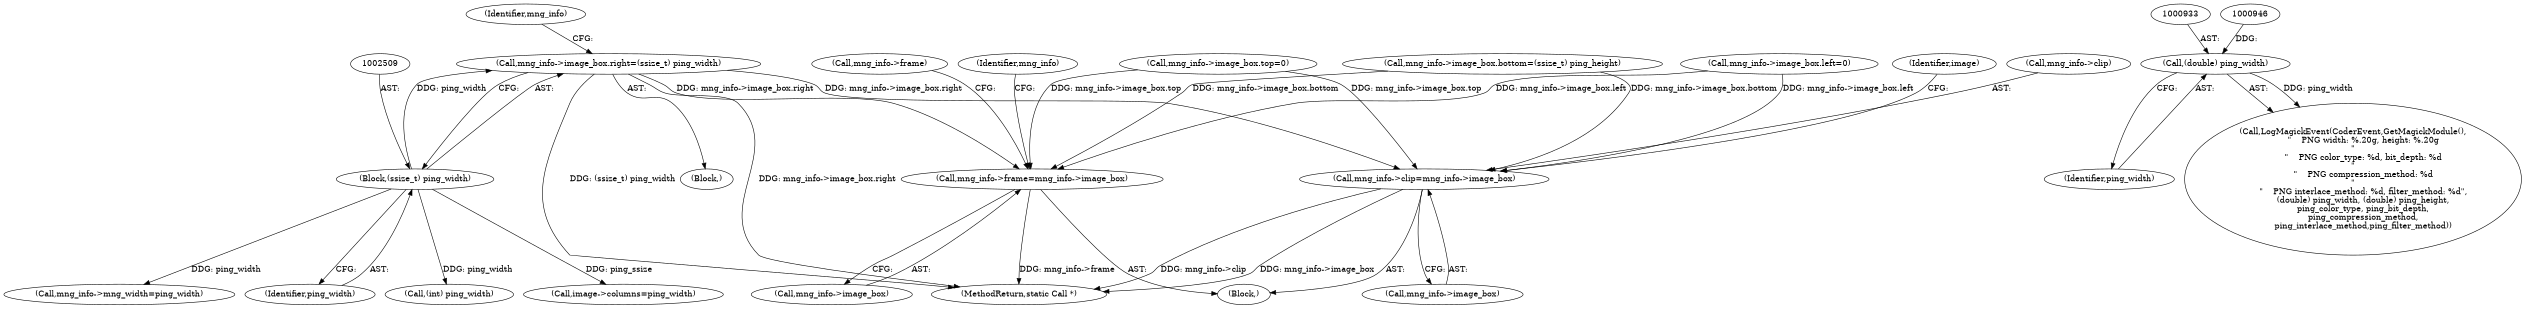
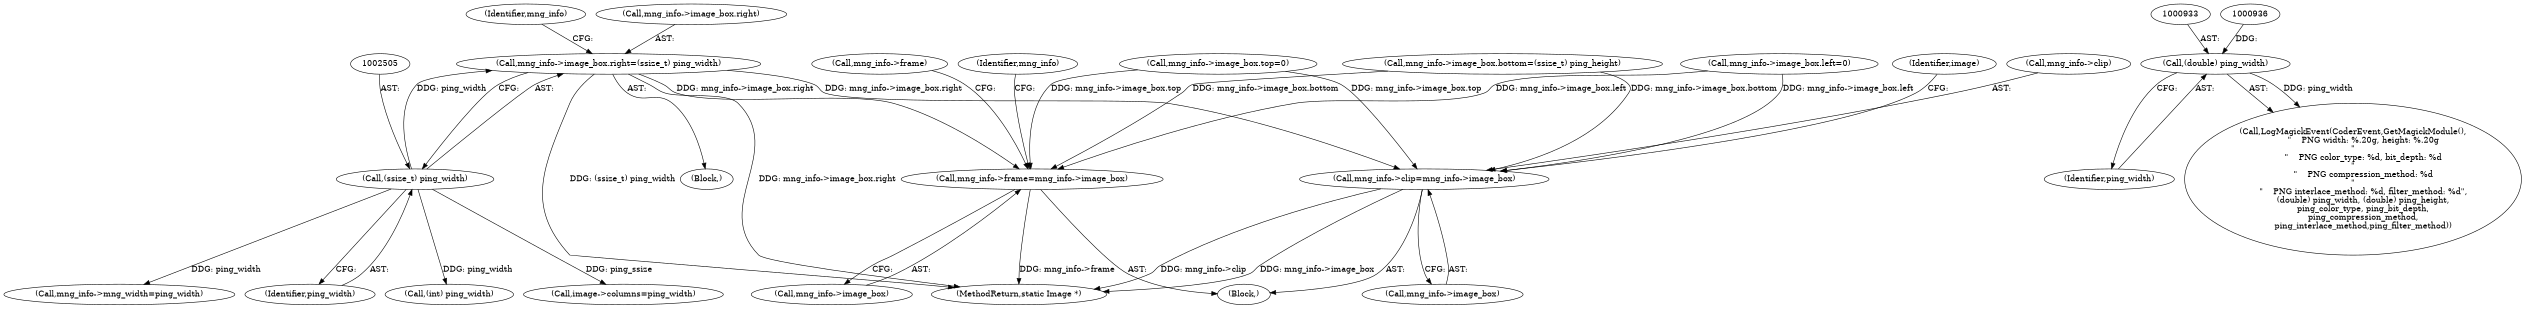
node "(Call,mng_info->image_box.right)": added
node "1000946": label "1000946" -> "1000936"
node "1002509": label "1002509" -> "1002505"
node "(Block,(ssize_t) ping_width)": label "(Block,(ssize_t) ping_width)" -> "(Call,(ssize_t) ping_width)"
node "(MethodReturn,static Call *)": label "(MethodReturn,static Call *)" -> "(MethodReturn,static Image *)"
